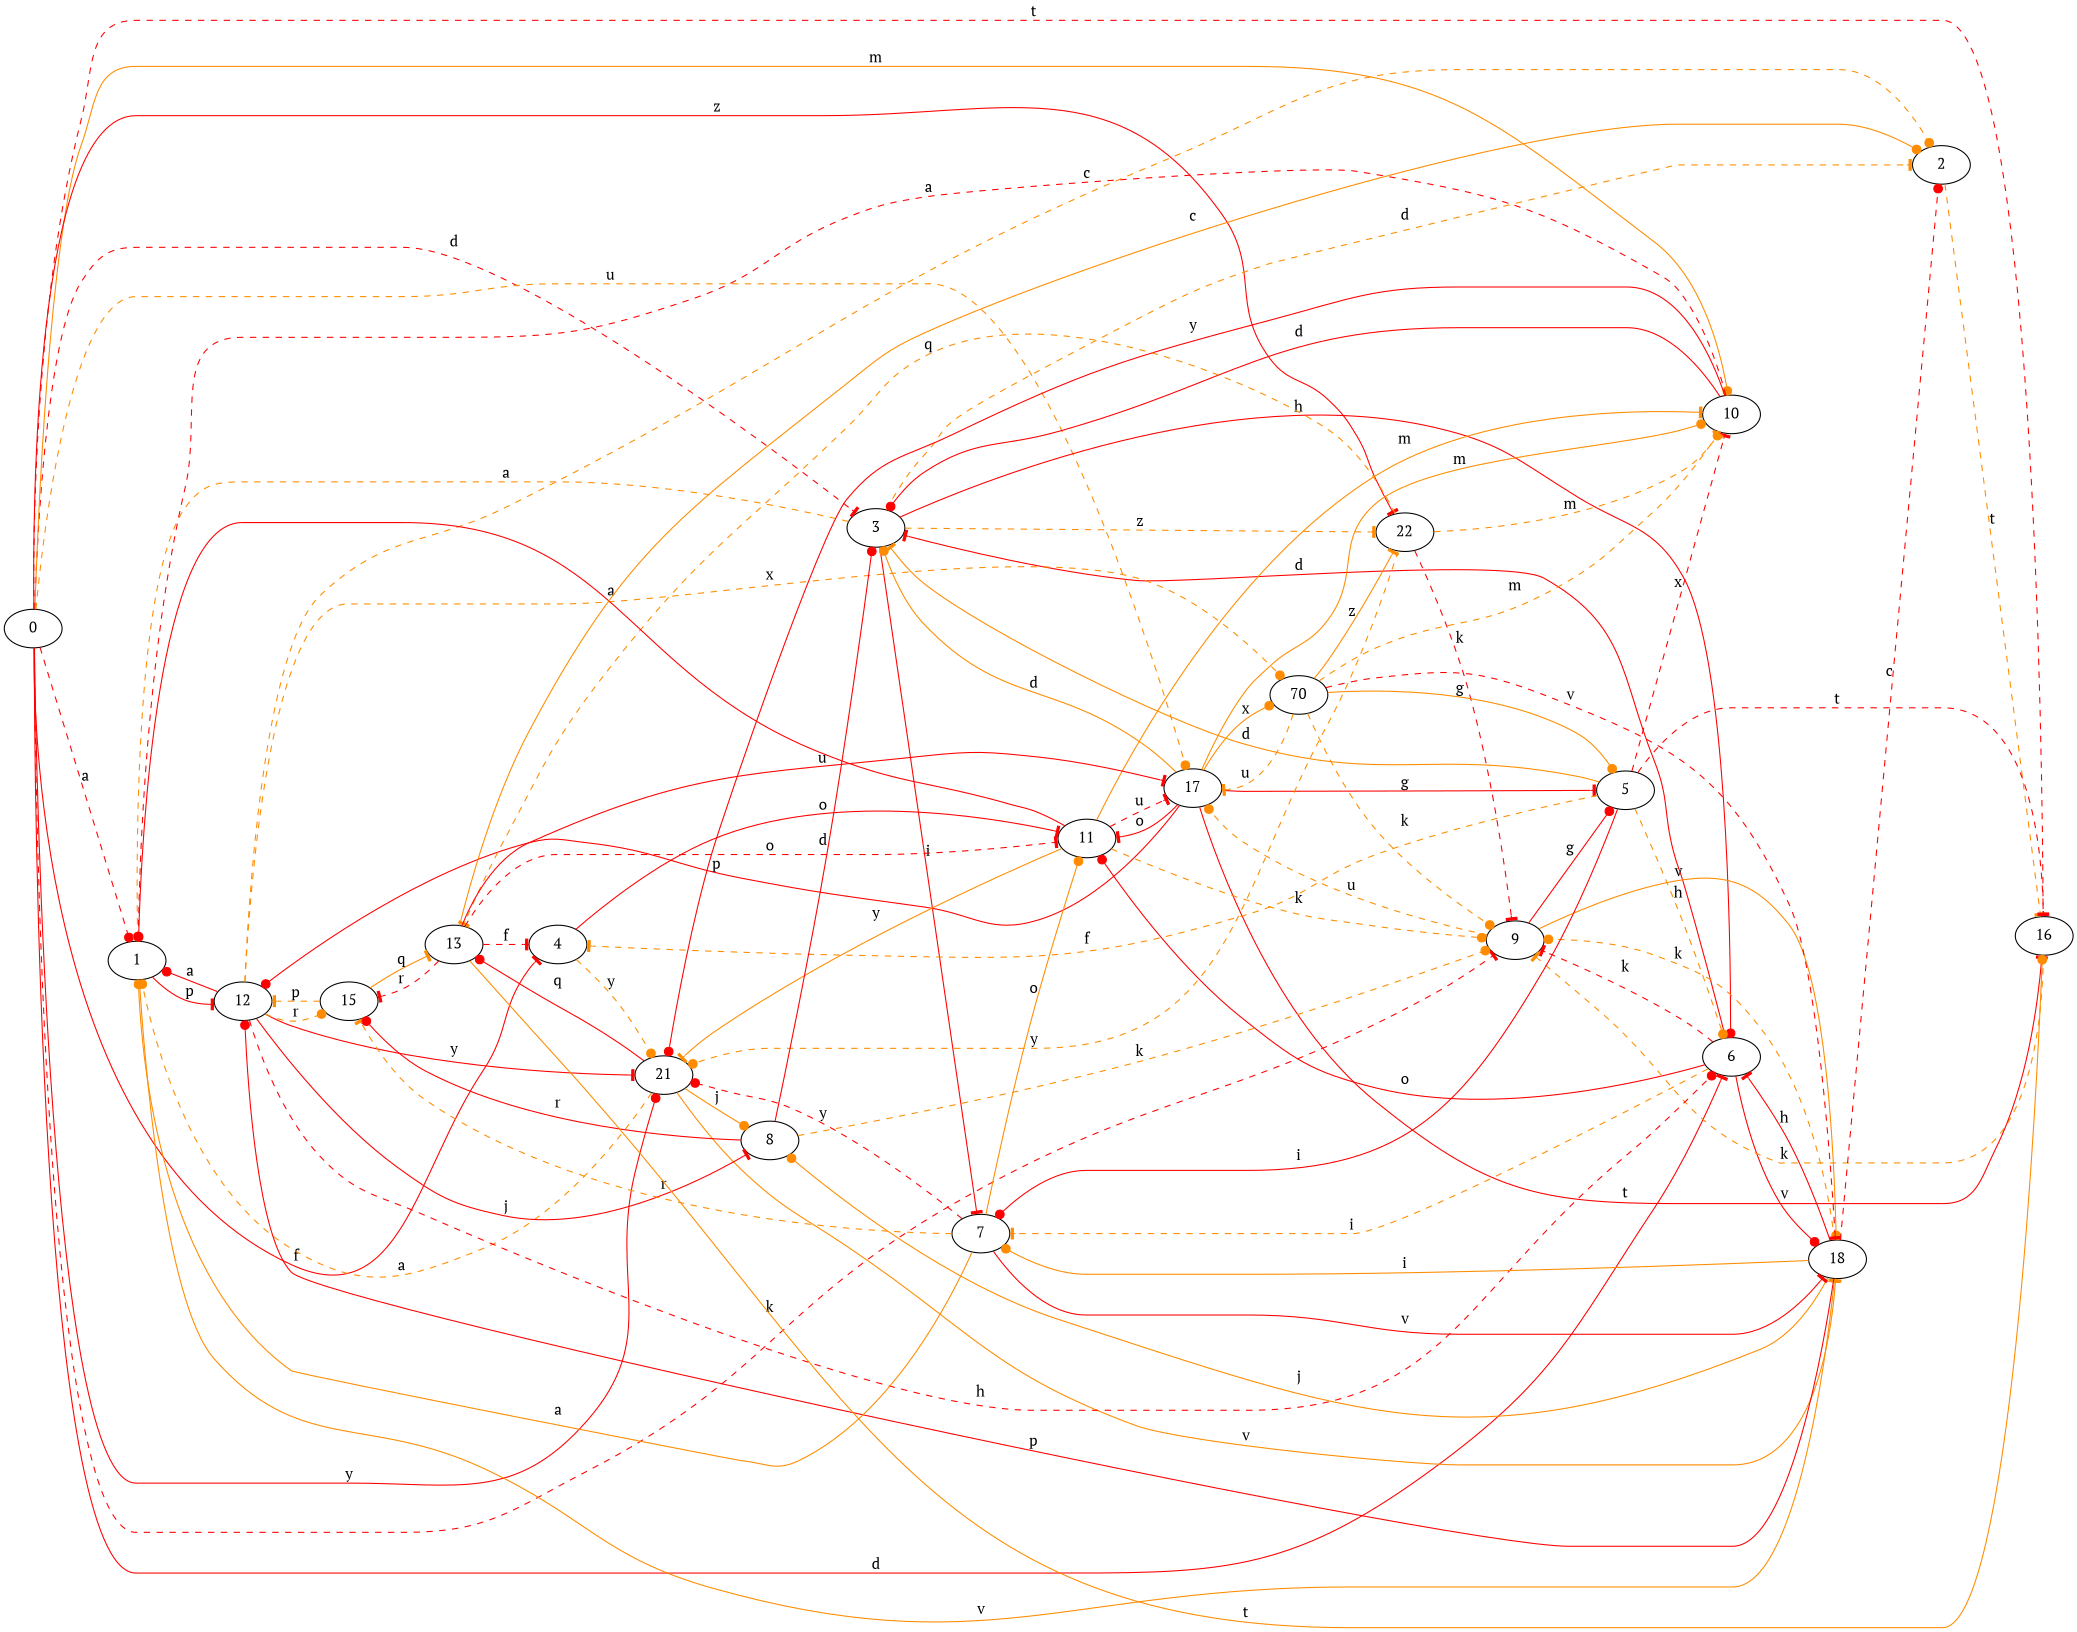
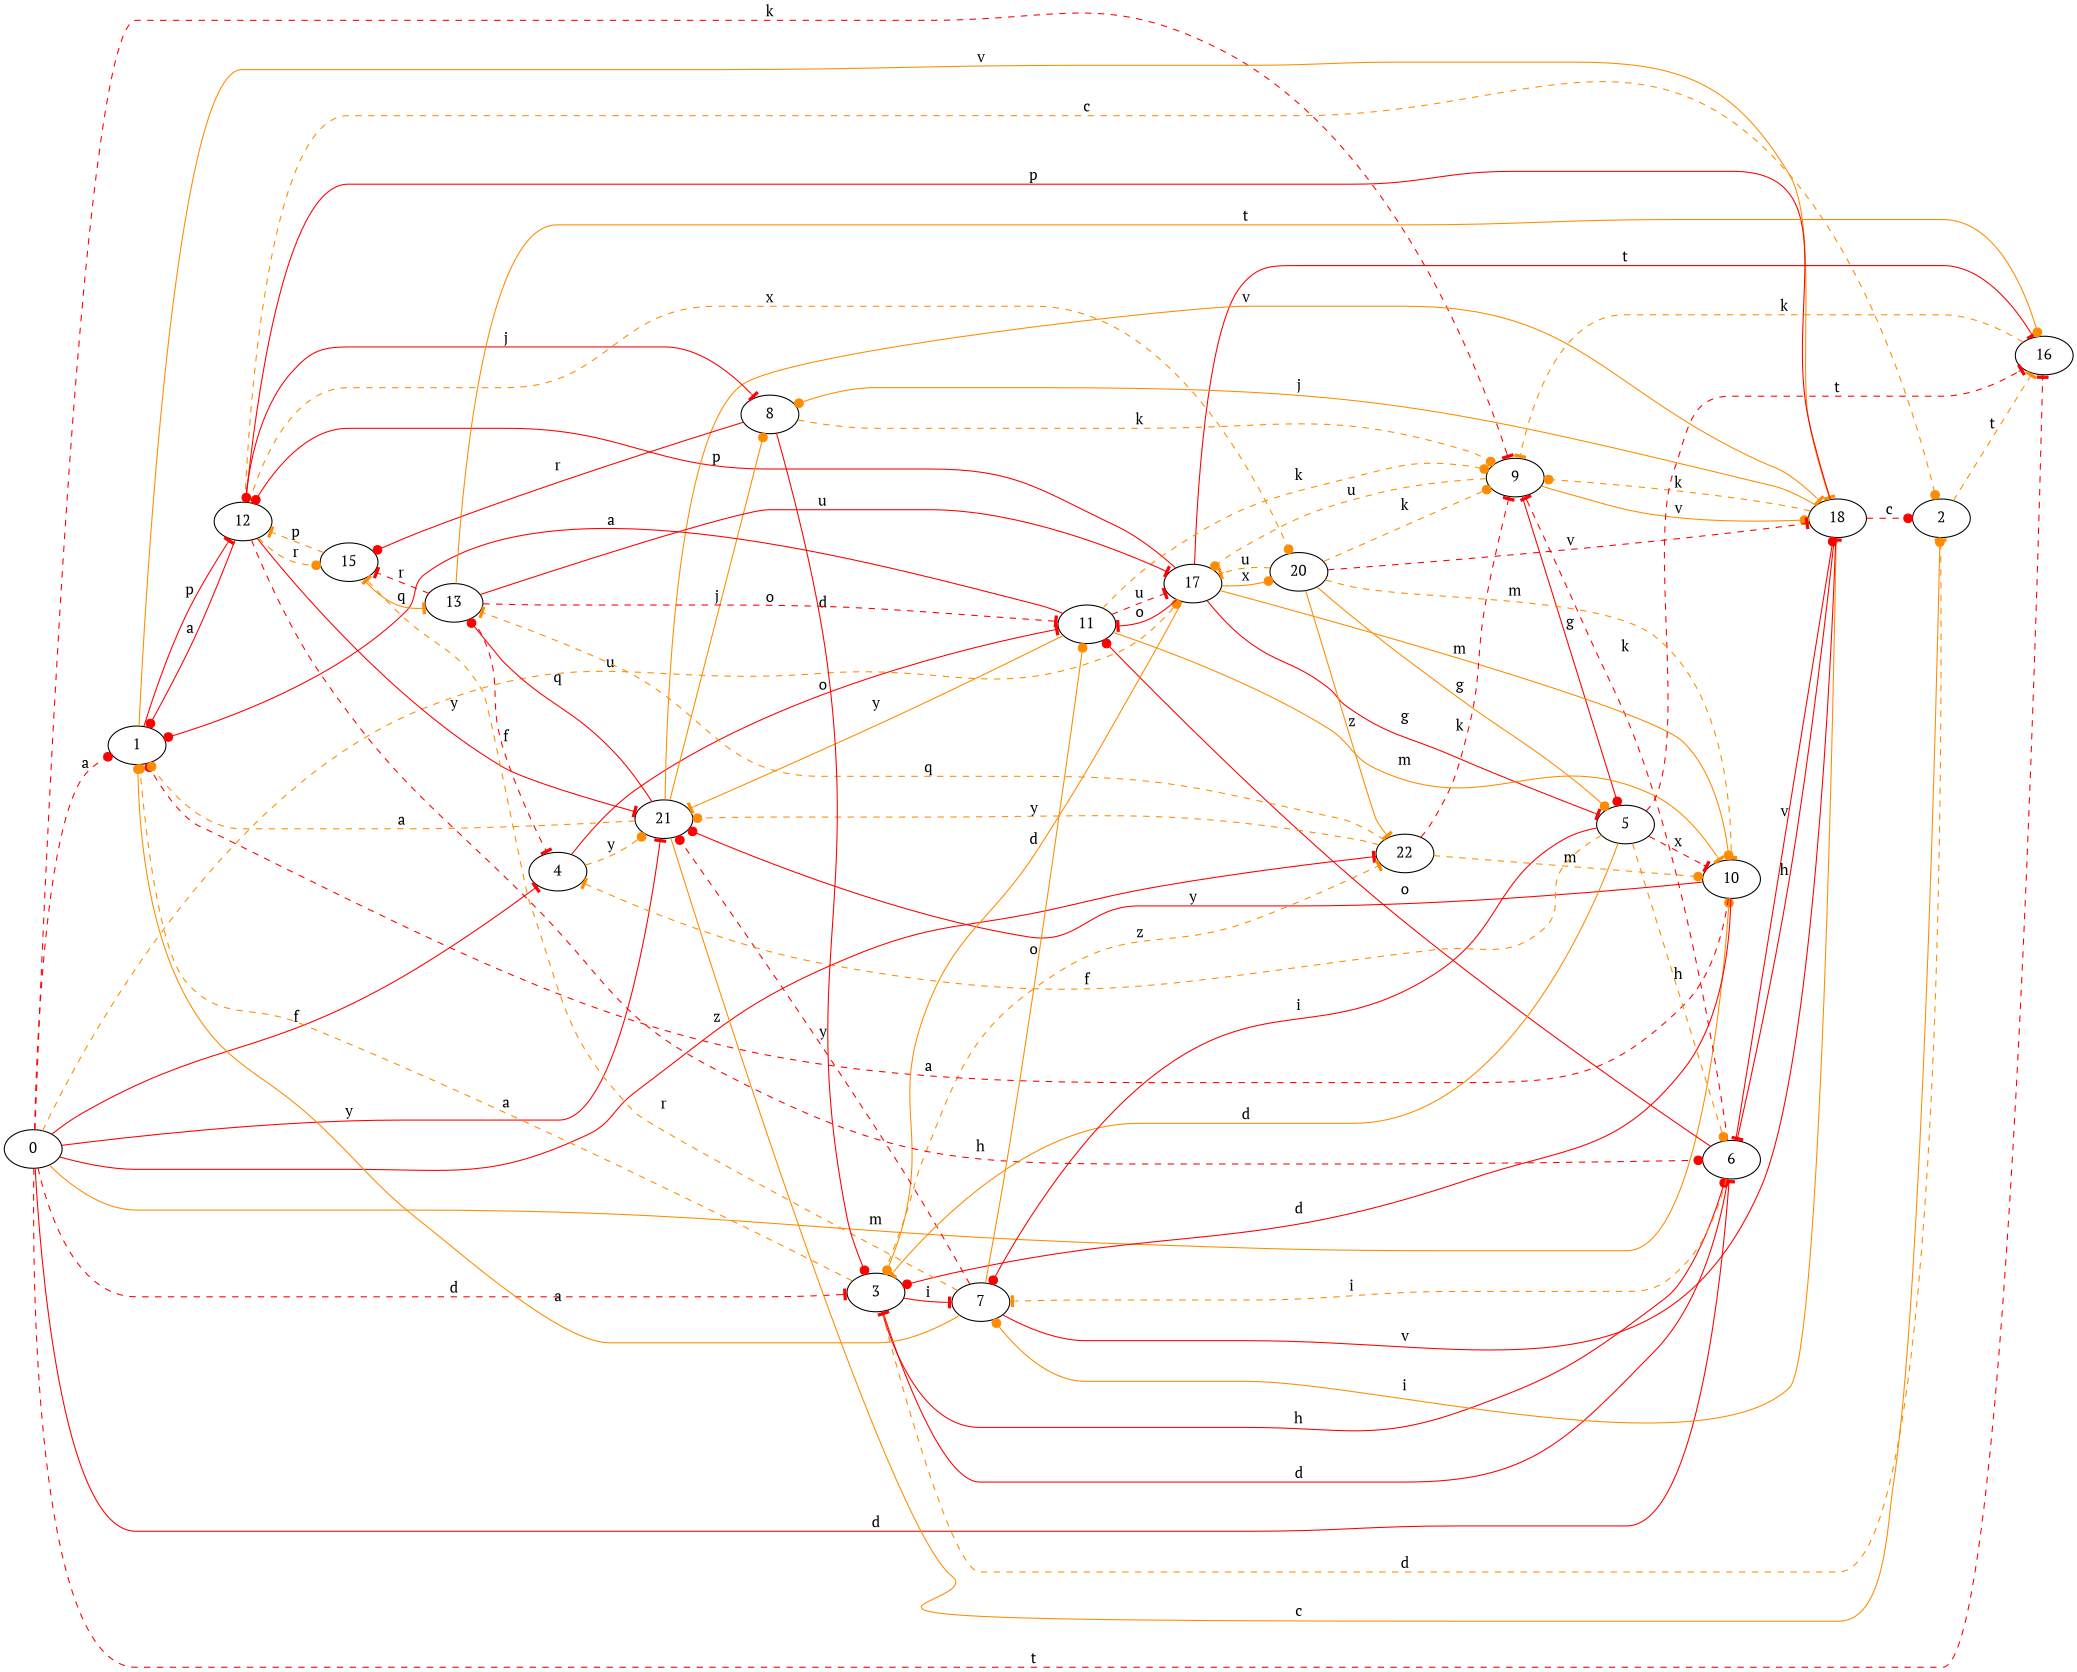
edge "13" -> "2": now "21" -> "2"
node "70": label "70" -> "20"
edge "0" -> "21": arrowhead dot -> tee
